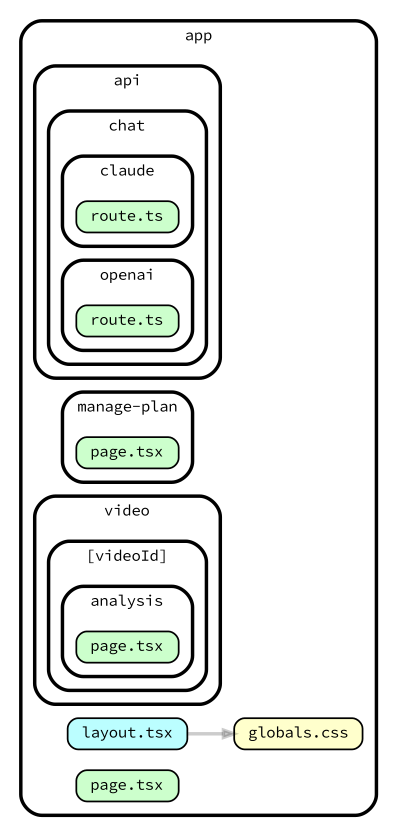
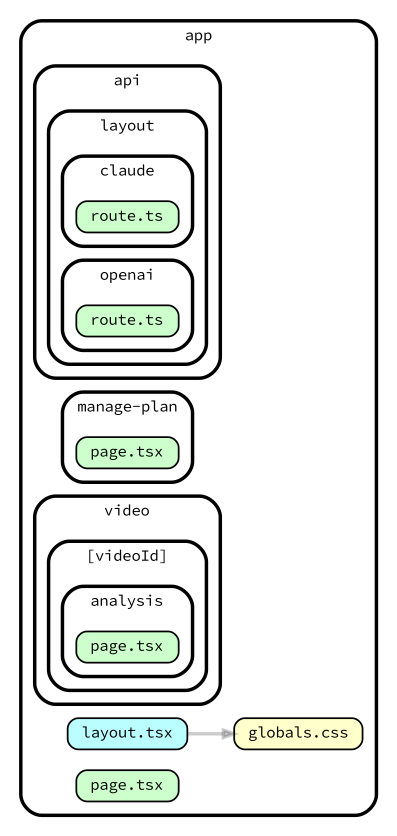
cluster "chat": label "chat" -> "layout"
